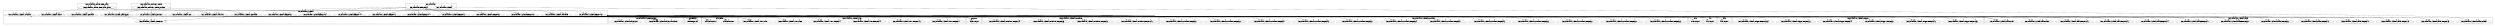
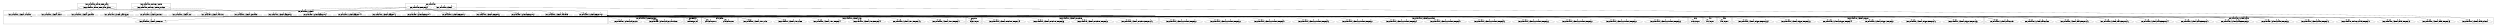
node "SQL::Translator::Schema::Table::BEGIN@40": label "SQL::Translator::Schema::Table::BEGIN@40" -> "SQL::Translator::Producer::Table::BEGIN@40"
